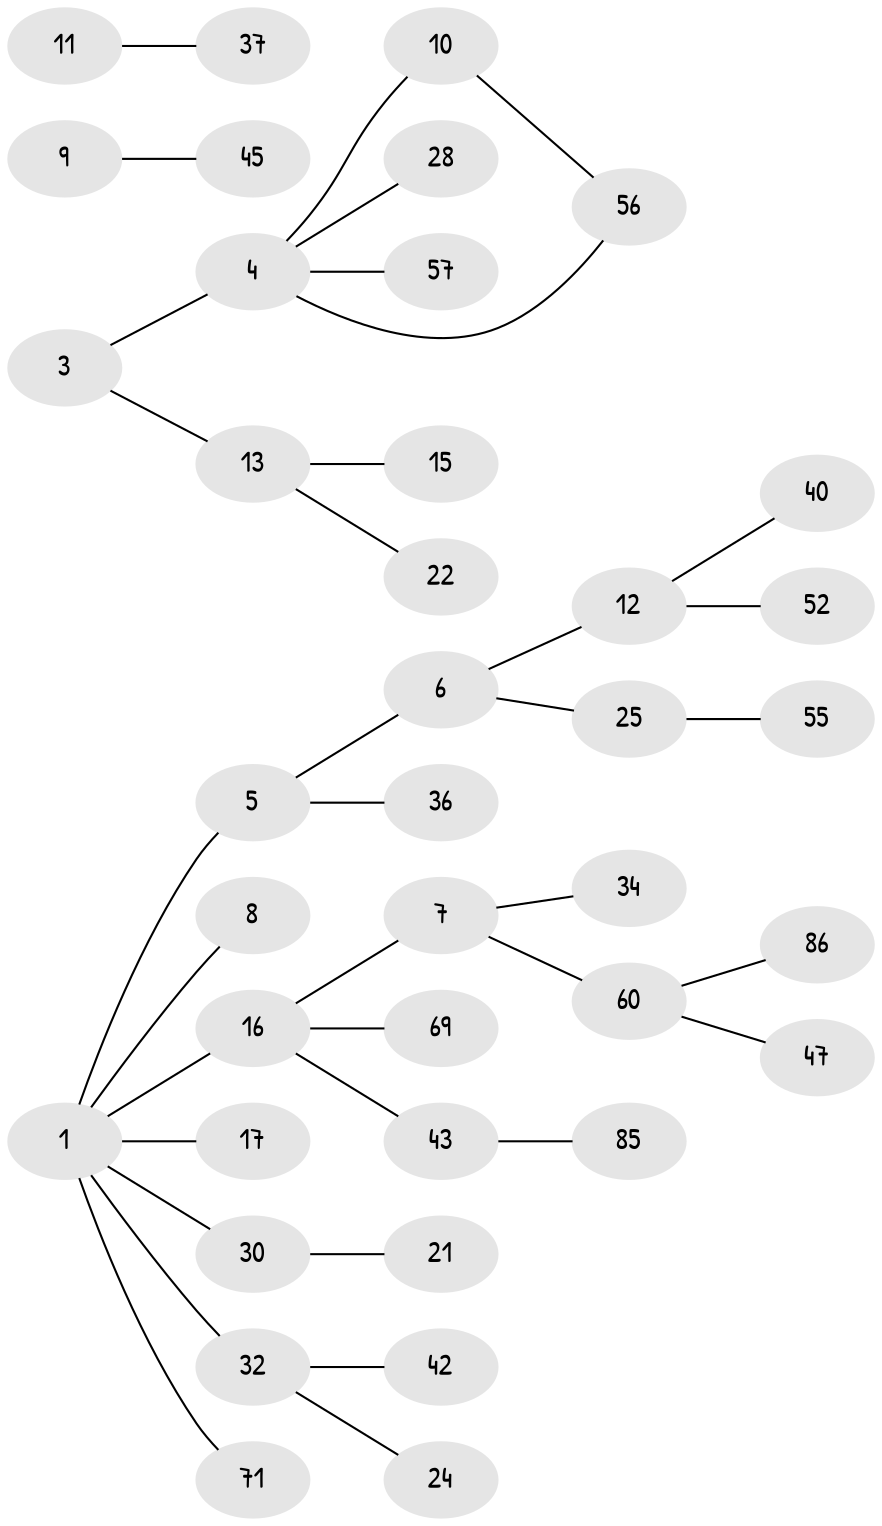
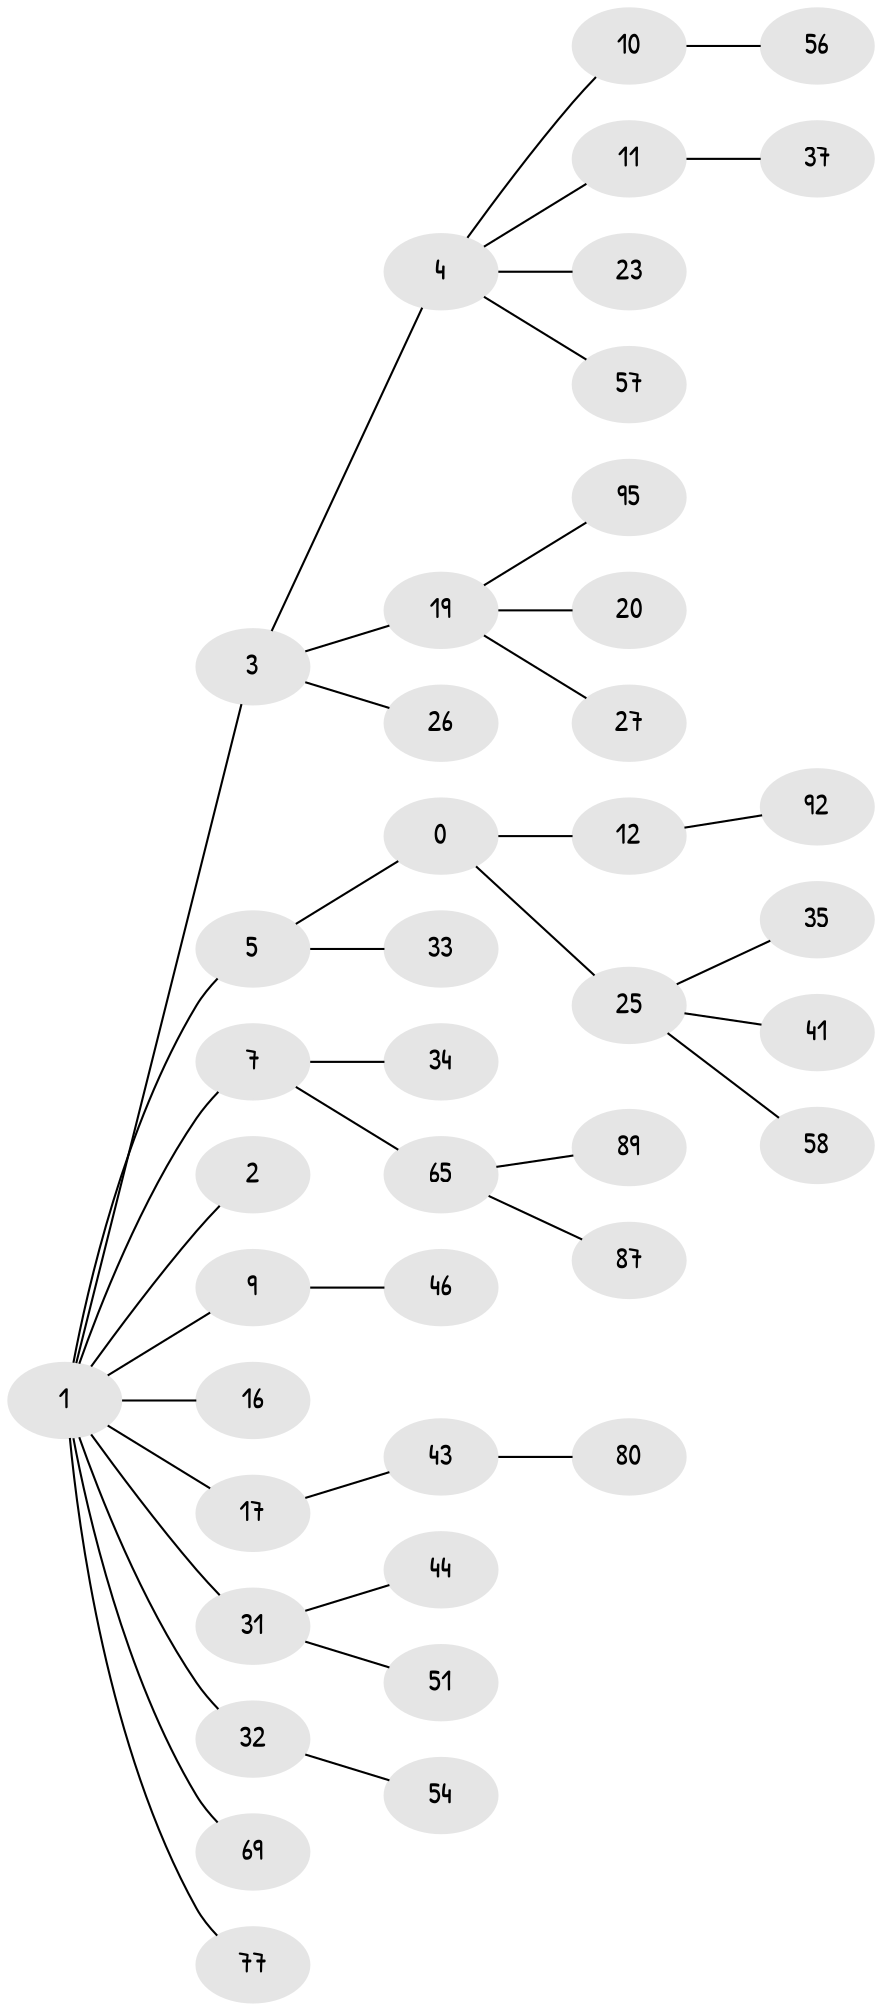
node "45": label "45" -> "46"
node "28": label "28" -> "23"
edge "56" -- "4": now "11" -- "4"
node "13": label "13" -> "19"
node "15": label "15" -> "95"
node "40": removed
node "22": label "22" -> "27"
node "52": label "52" -> "92"
node "20": added
node "6": label "6" -> "0"
node "55": label "55" -> "58"
node "26": added
node "36": label "36" -> "33"
node "8": label "8" -> "2"
node "35": added
node "86": label "86" -> "89"
edge "7" -- "16": now "7" -- "1"
node "60": label "60" -> "65"
edge "16" -- "69": now "1" -- "69"
node "41": added
edge "3" -- "1": added
node "47": label "47" -> "87"
edge "16" -- "43": now "17" -- "43"
node "85": label "85" -> "80"
node "30": label "30" -> "31"
node "21": label "21" -> "51"
edge "9" -- "1": added
node "42": removed
node "71": label "71" -> "77"
node "24": label "24" -> "54"
node "44": added
